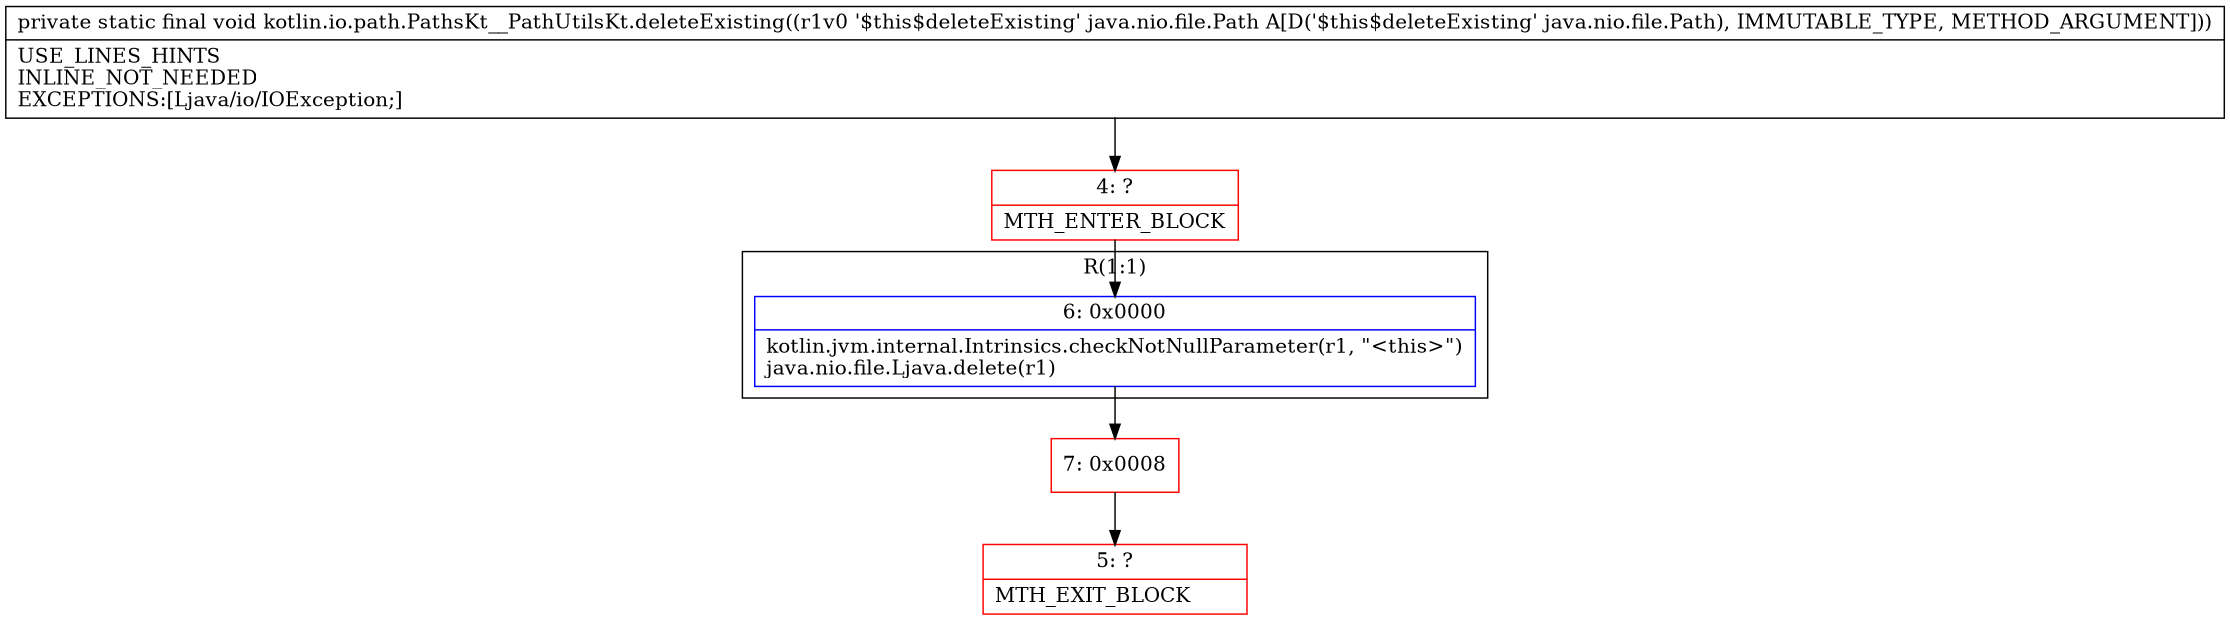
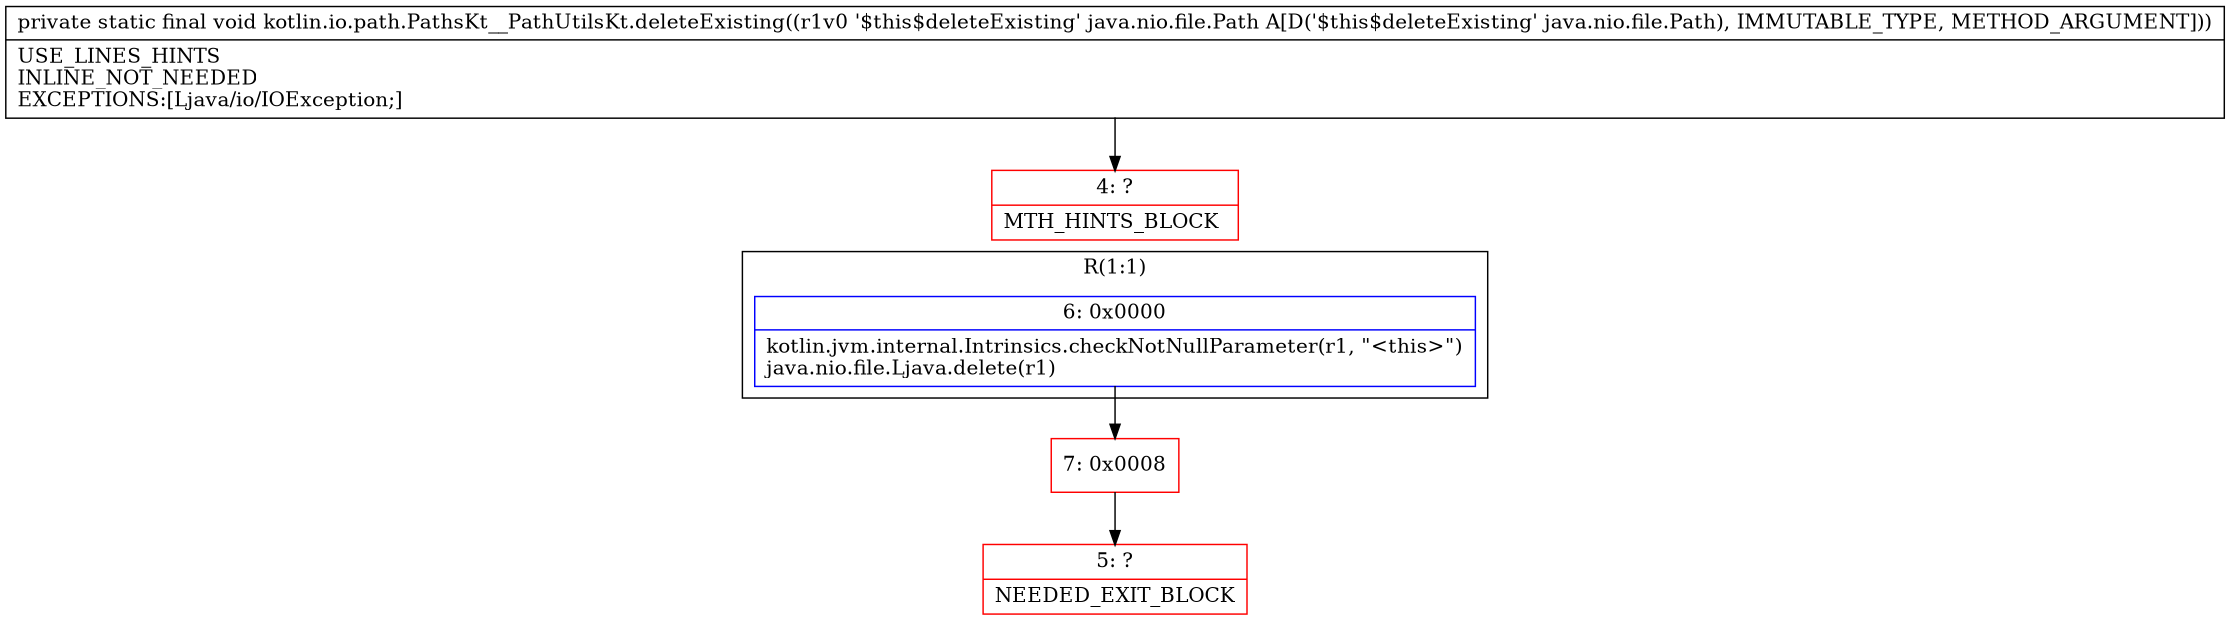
node "4: ?": text "MTH_ENTER_BLOCK" -> "MTH_HINTS_BLOCK"
edge "4: ?" -> "6: 0x0000": removed
node "5: ?": text "MTH_EXIT_BLOCK" -> "NEEDED_EXIT_BLOCK"
